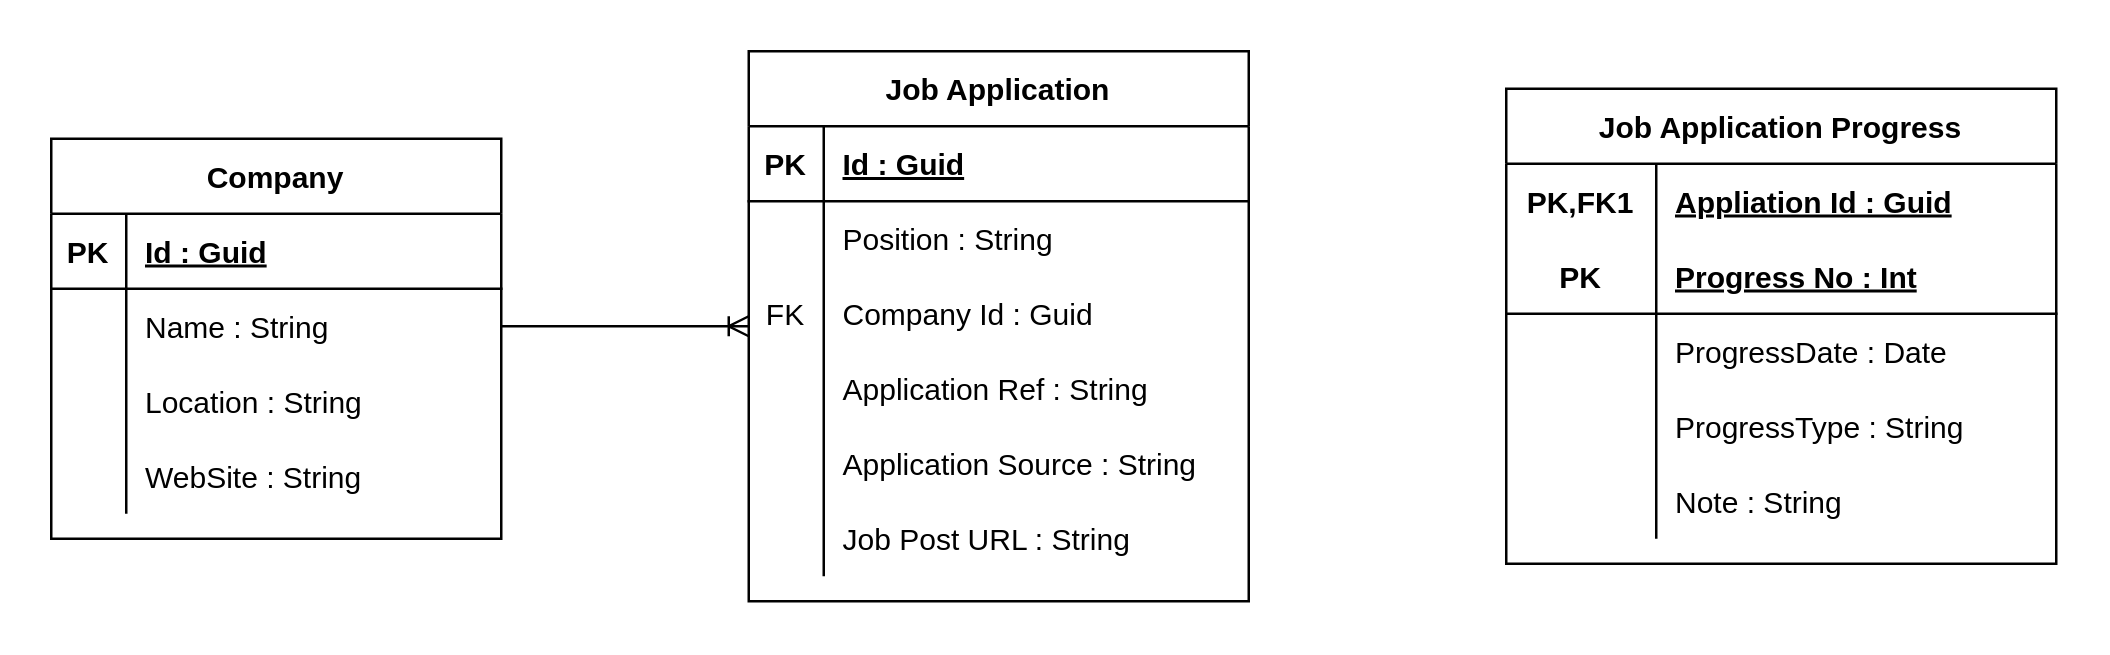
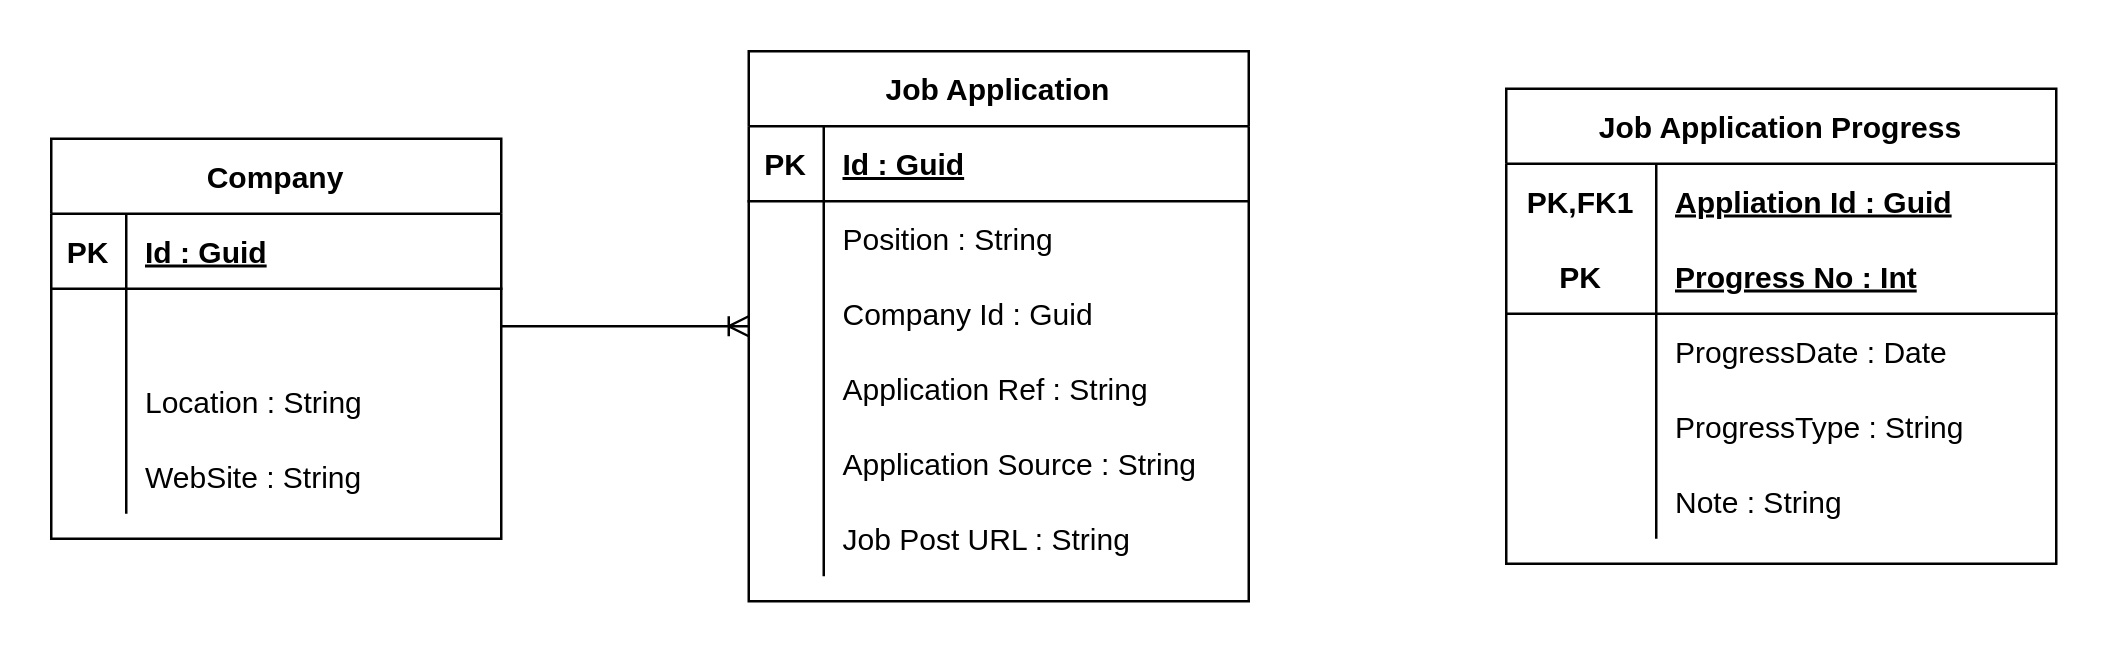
node "FK": removed
node "Name : String": removed
